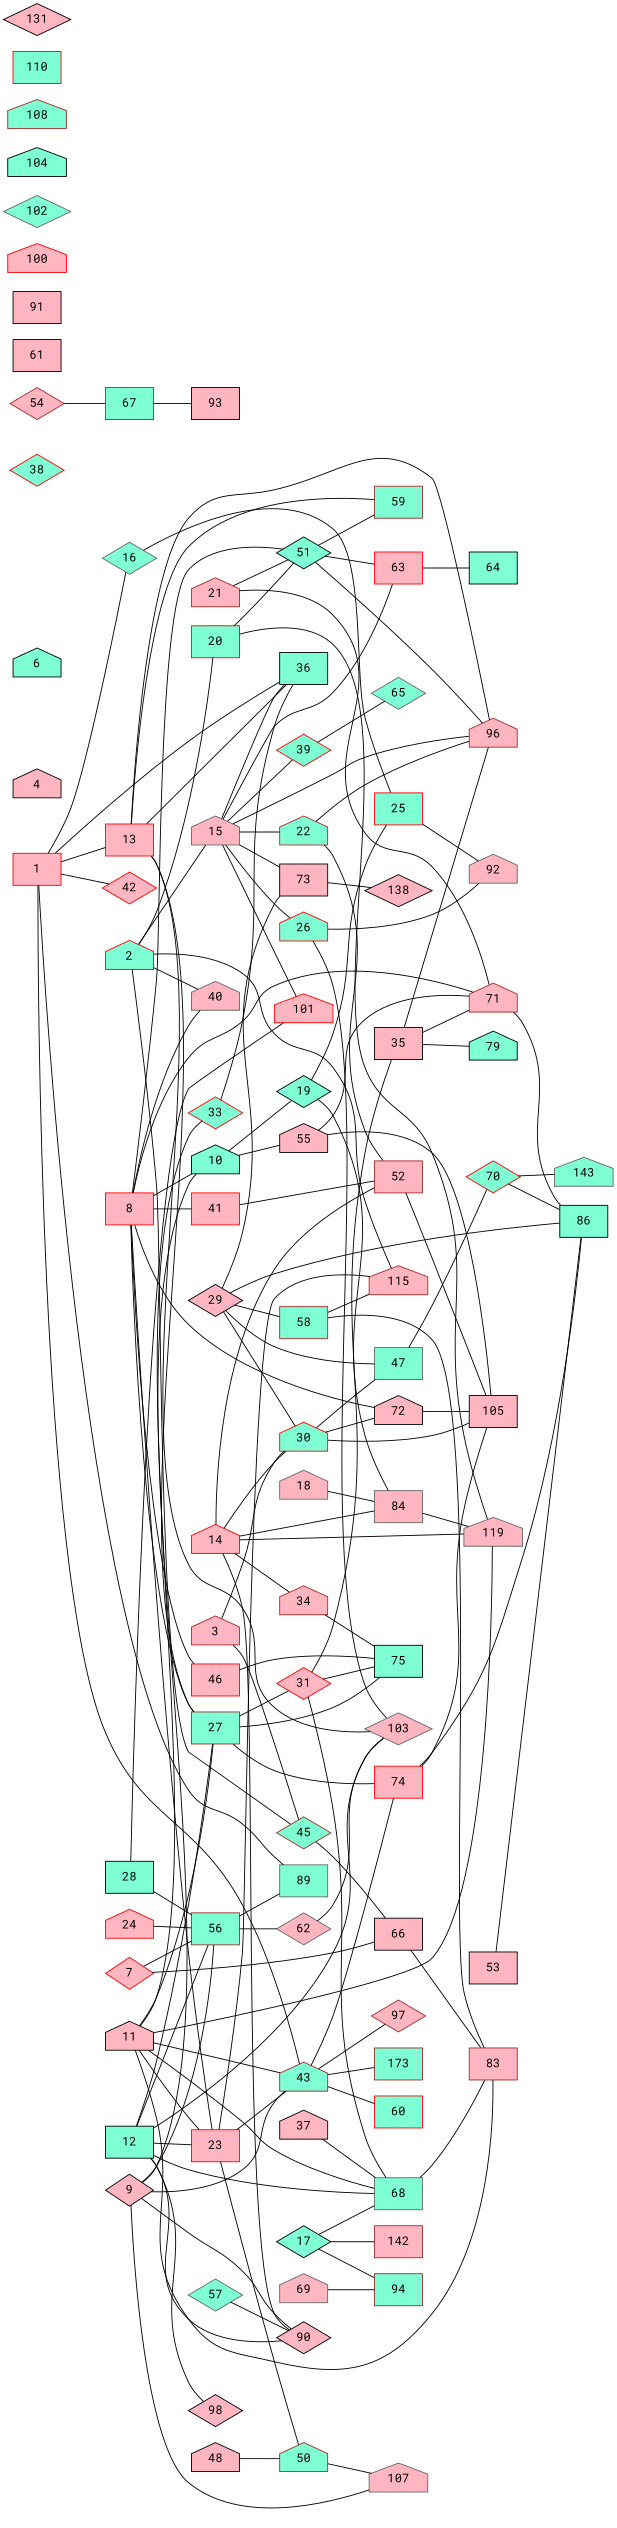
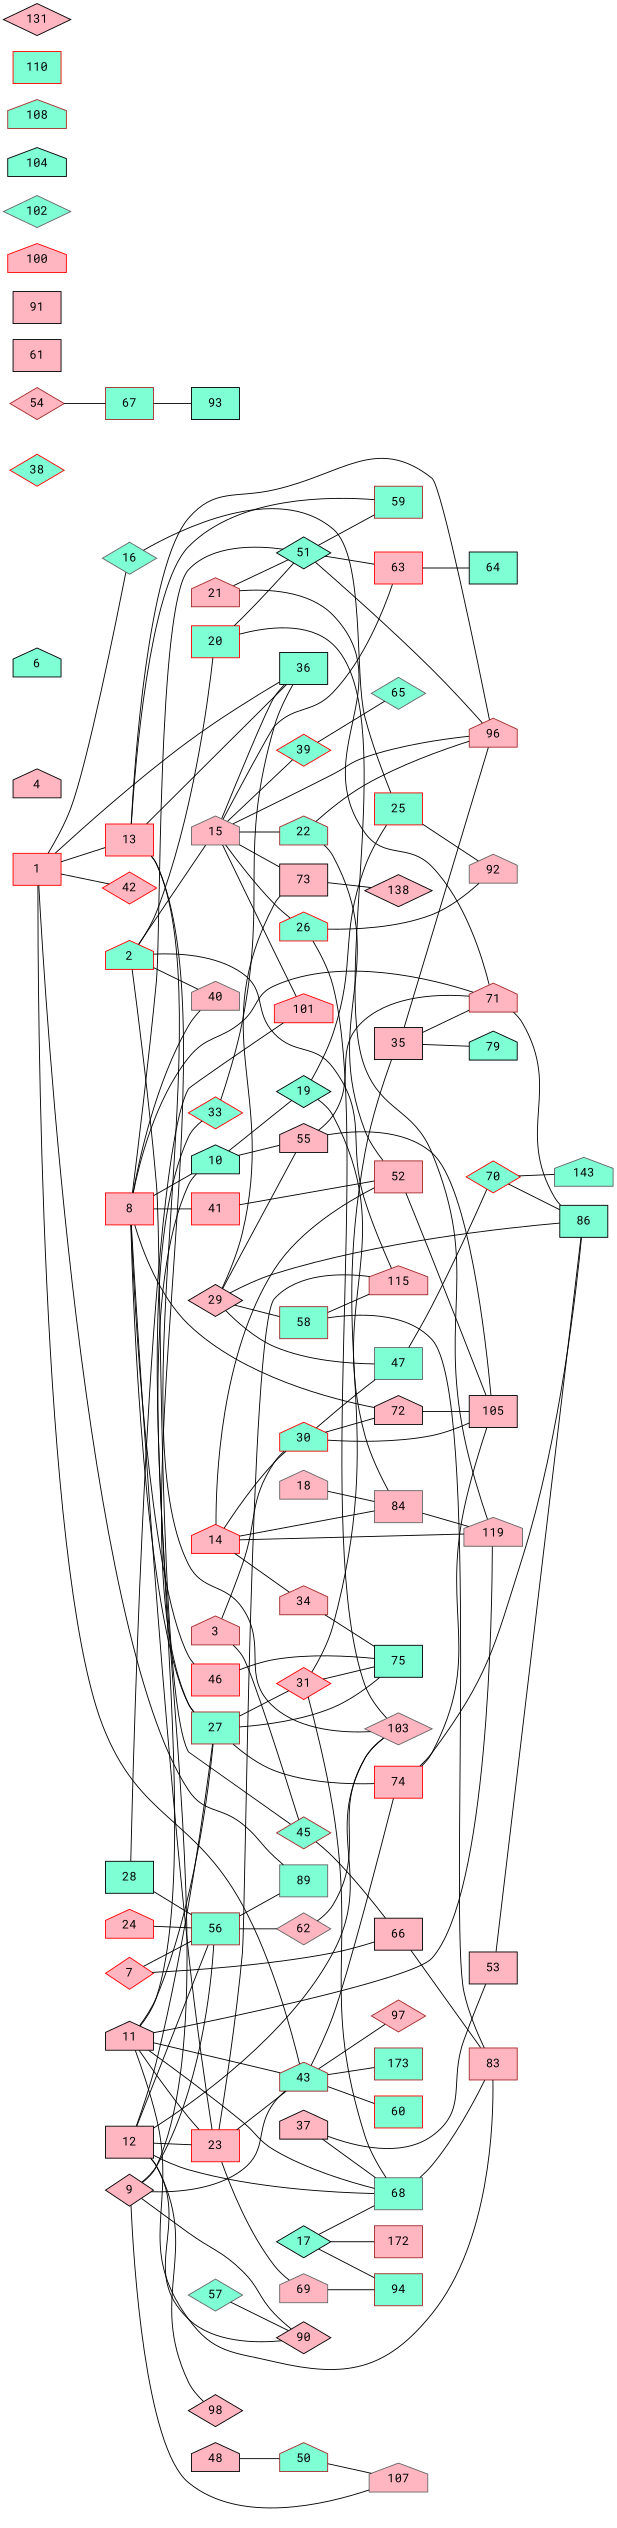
node "93": fillcolor lightpink -> aquamarine
edge "29" -- "30": now "29" -- "55"
edge "14" -- "90": removed
edge "53" -- "37": added
node "12": fillcolor aquamarine -> lightpink
node "142": label "142" -> "172"
edge "23" -- "50": now "23" -- "69"
